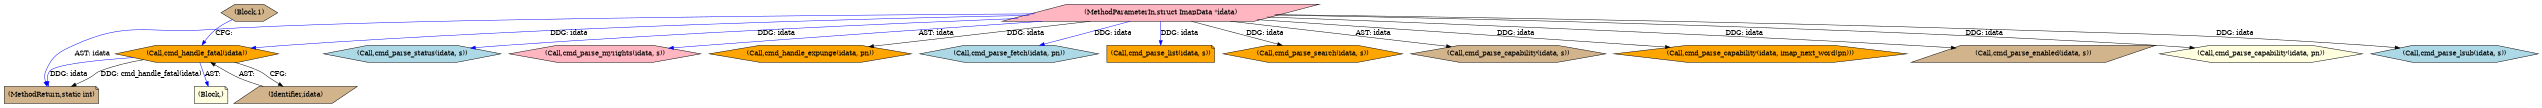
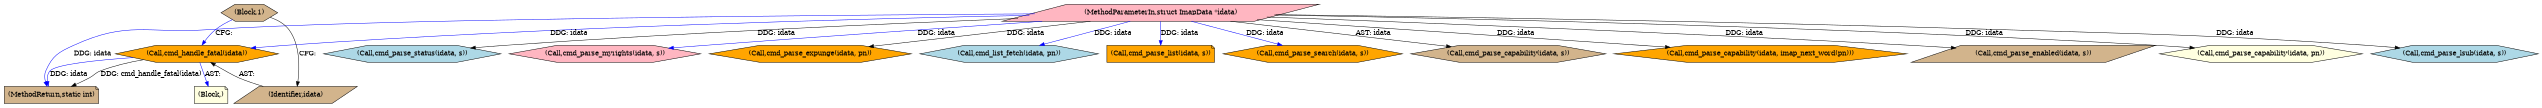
edge "(MethodParameterIn,struct ImapData *idata)" -> "(Call,cmd_parse_status(idata, s))": color blue -> black
edge "(MethodParameterIn,struct ImapData *idata)" -> "(Call,cmd_parse_myrights(idata, s))": label "AST: idata" -> "DDG: idata"
edge "(MethodParameterIn,struct ImapData *idata)" -> "(Call,cmd_parse_search(idata, s))": color black -> blue
edge "(MethodParameterIn,struct ImapData *idata)" -> "(MethodReturn,static int)": label "AST: idata" -> "DDG: idata"
node "(Call,cmd_handle_expunge(idata, pn))": label "(Call,cmd_handle_expunge(idata, pn))" -> "(Call,cmd_parse_expunge(idata, pn))"
node "(Call,cmd_parse_fetch(idata, pn))": label "(Call,cmd_parse_fetch(idata, pn))" -> "(Call,cmd_list_fetch(idata, pn))"
edge "(Call,cmd_handle_fatal(idata))" -> "(Identifier,idata)": now "(Block,1)" -> "(Identifier,idata)"
